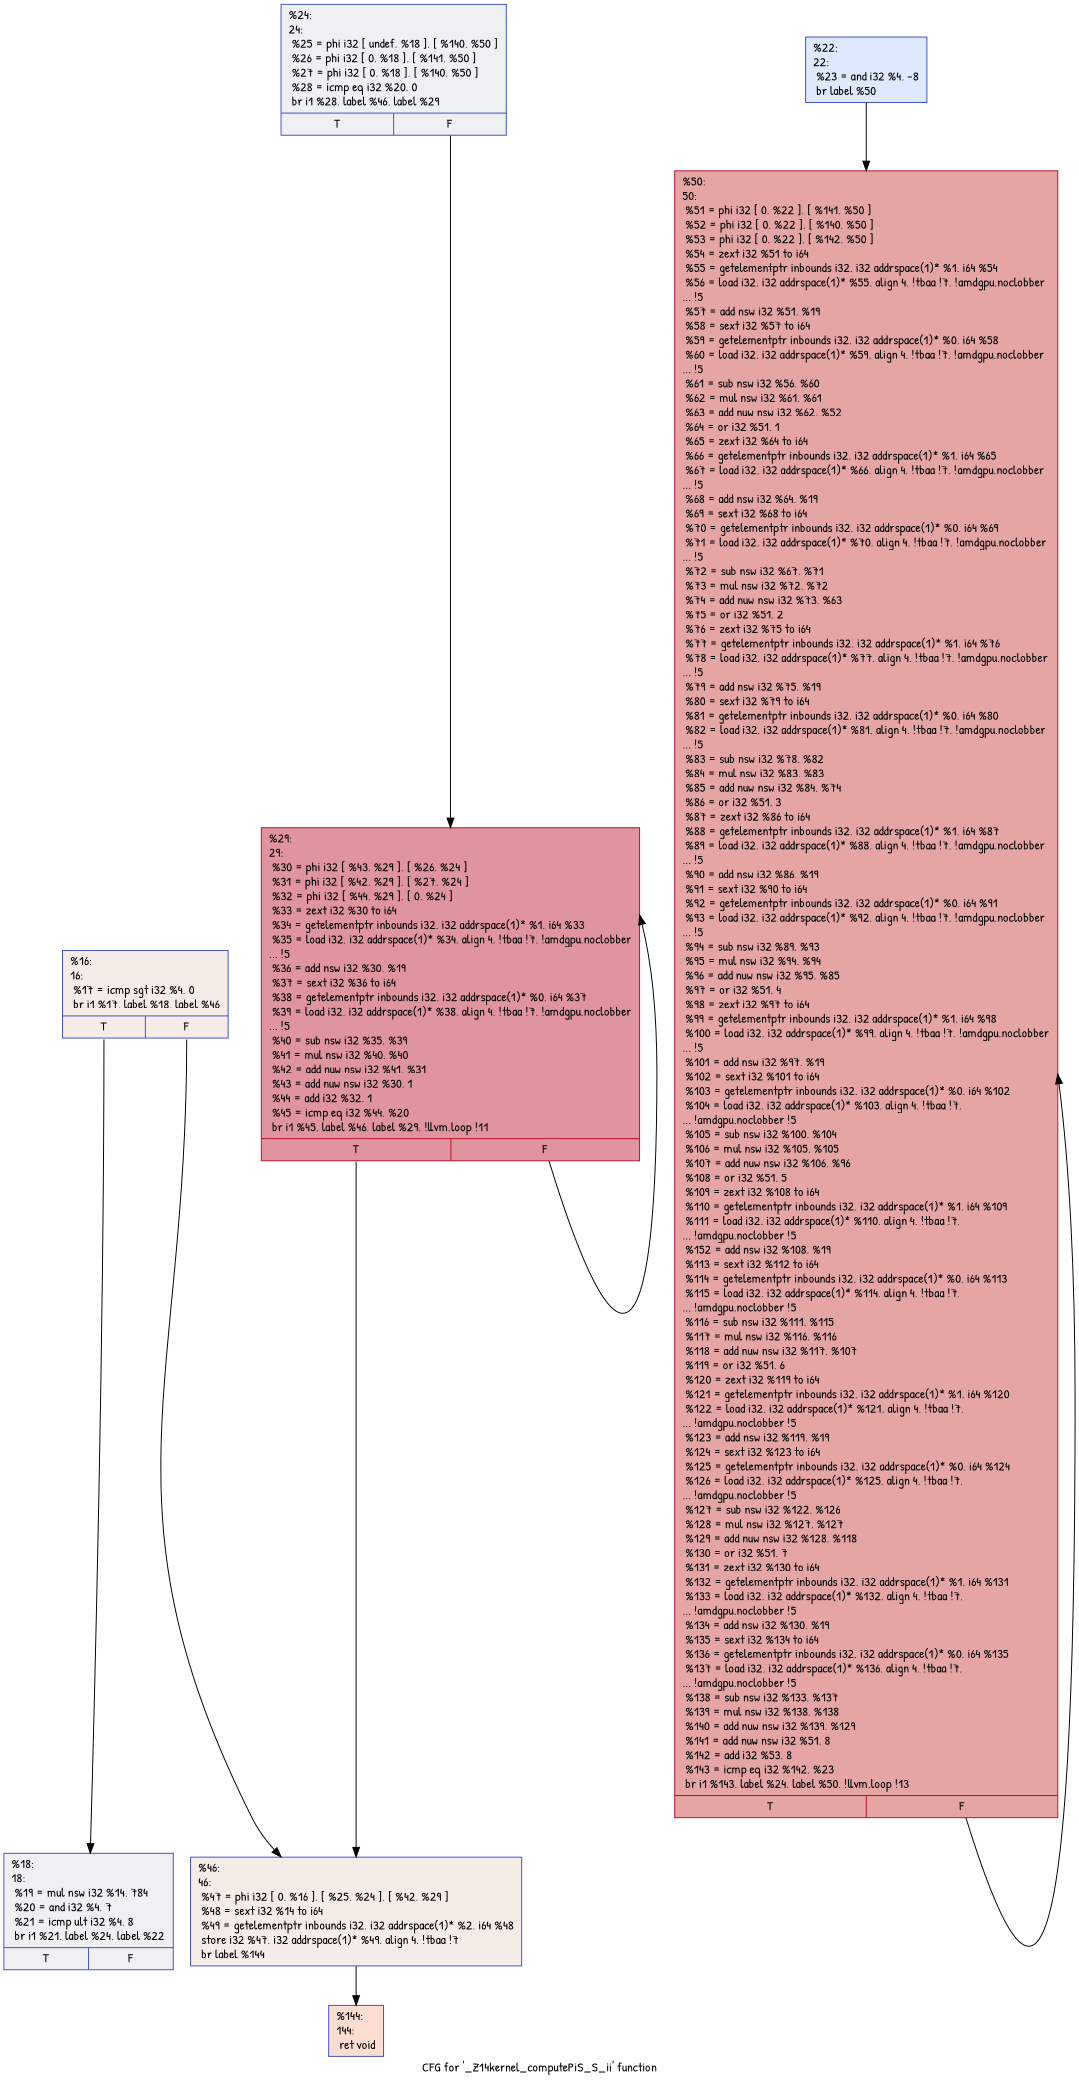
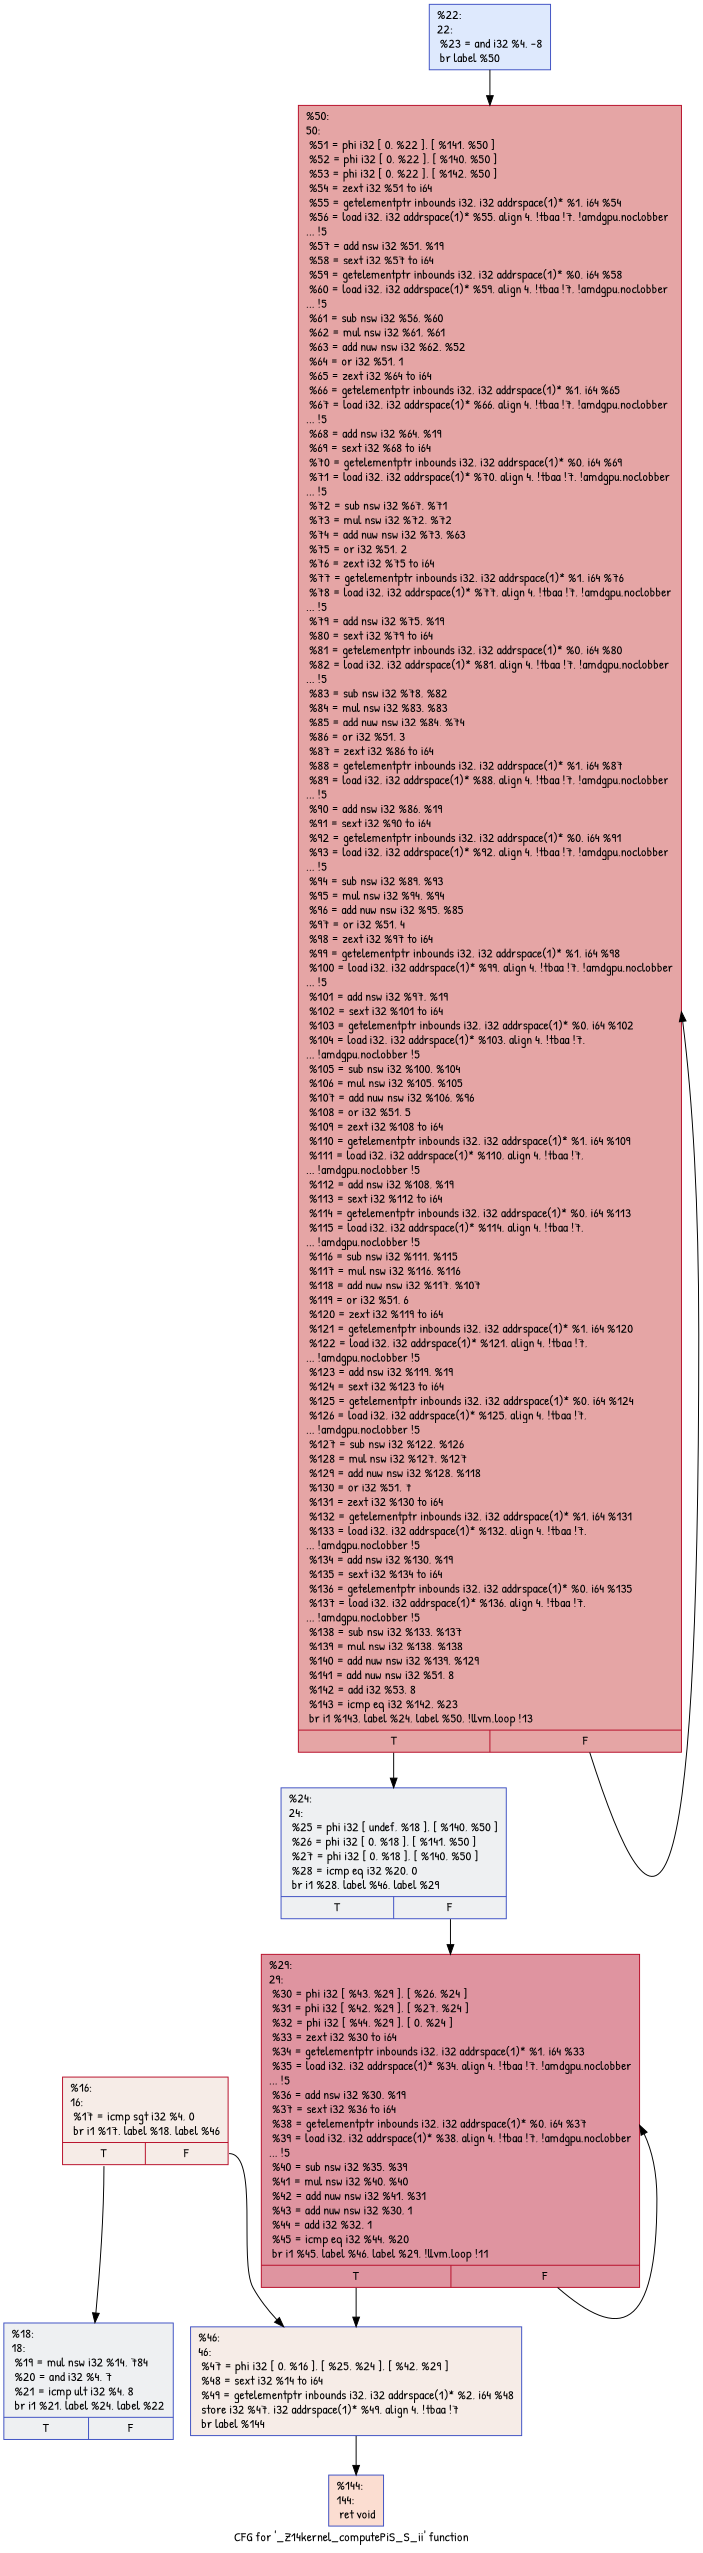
node "%16:": color #3d50c3ff -> #b70d28ff
node "%50:": text "%152 = add nsw i32 %108, %19" -> "%112 = add nsw i32 %108, %19"
edge "%50:" -> "%24:": added
